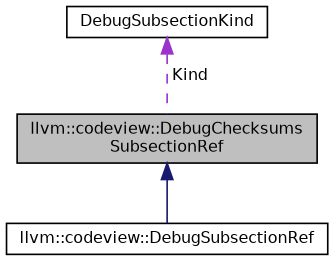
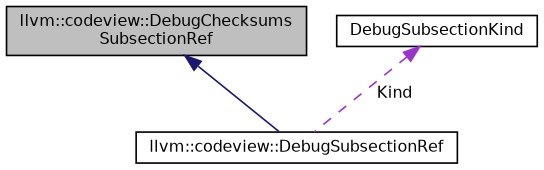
edge "llvm::codeview::DebugChecksums SubsectionRef" -> "DebugSubsectionKind": now "llvm::codeview::DebugSubsectionRef" -> "DebugSubsectionKind"
